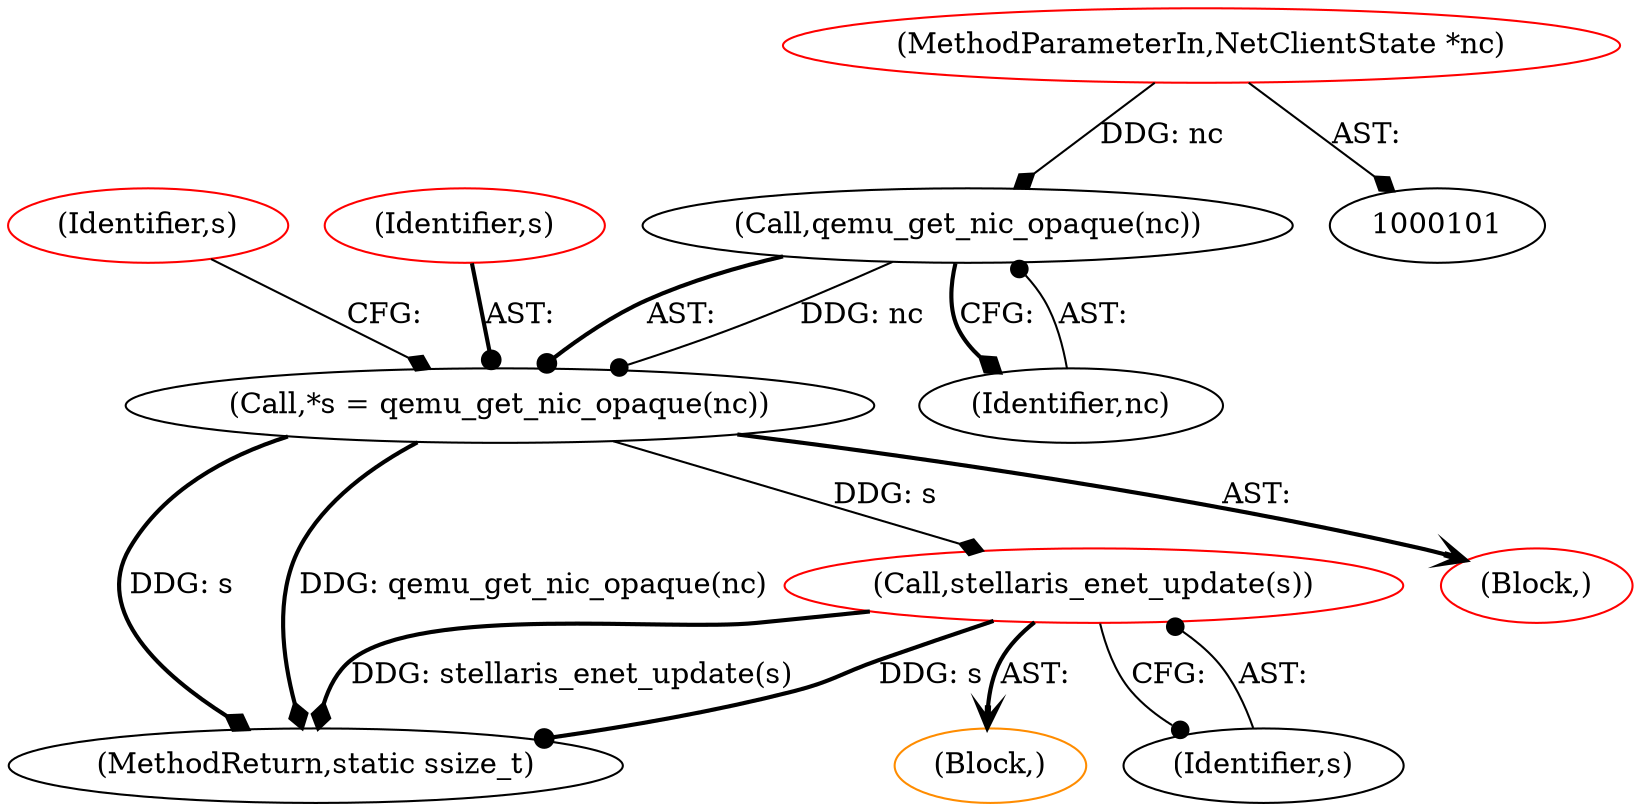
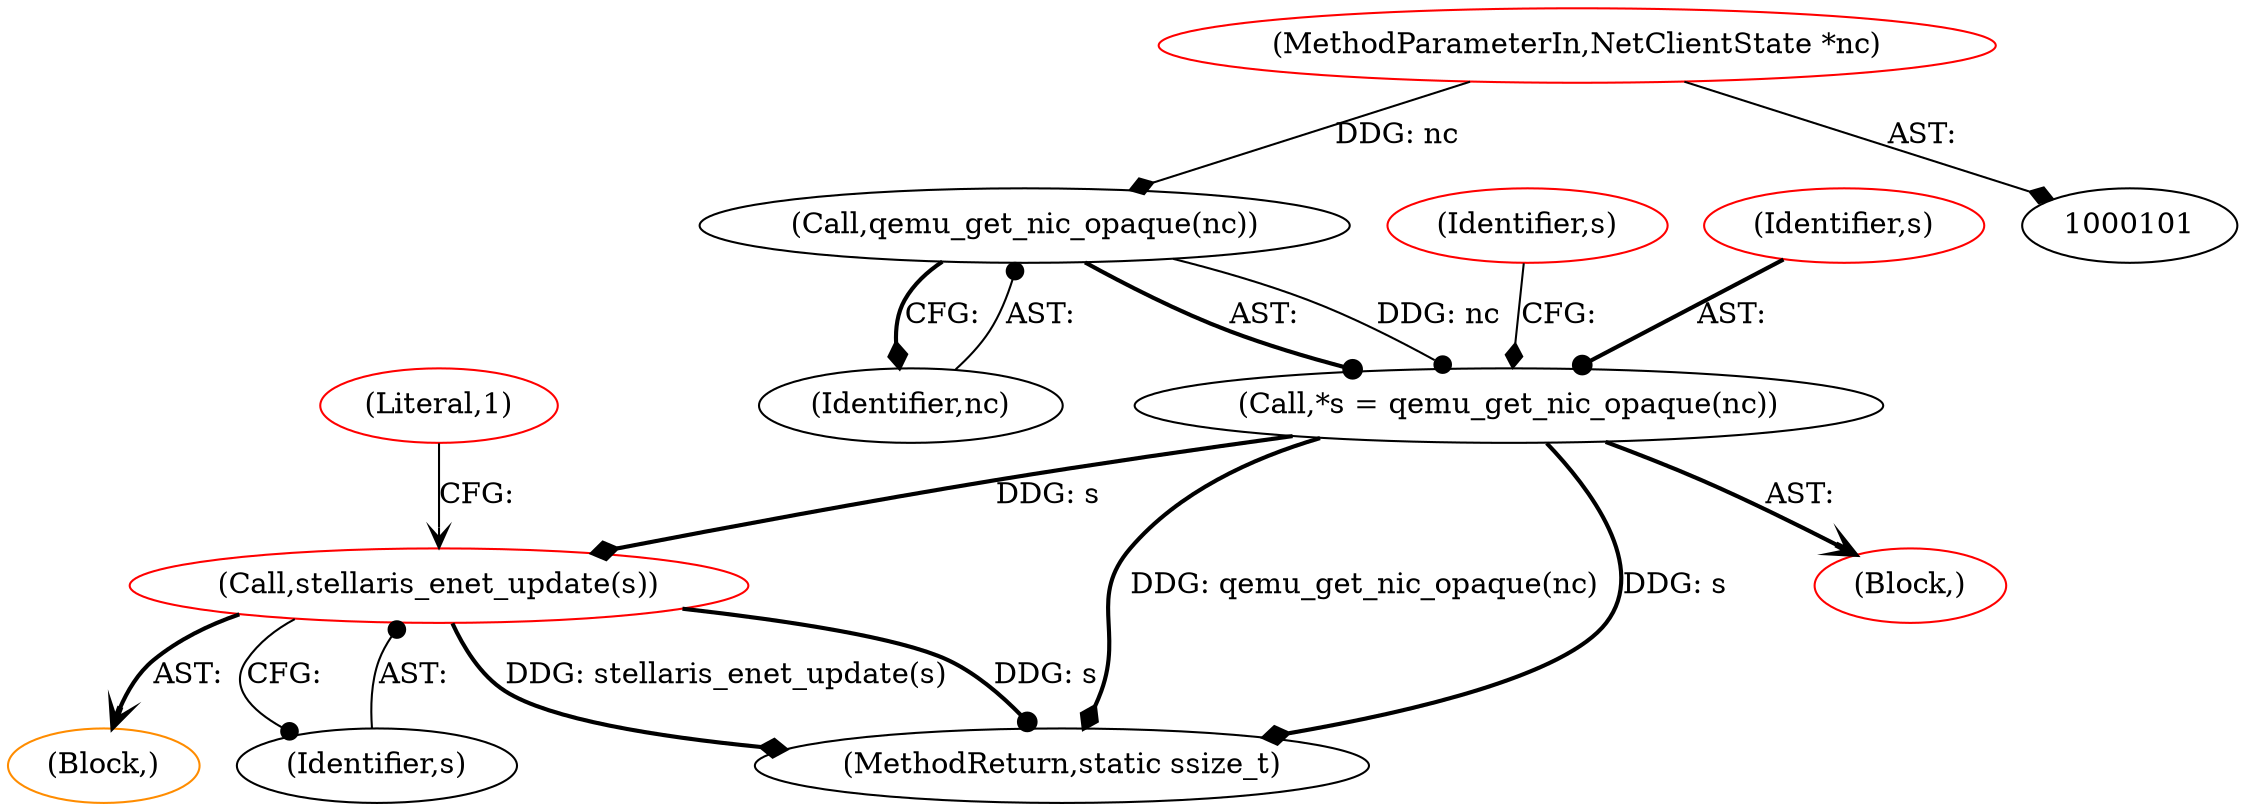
node "(Literal,1)": added
edge "(Call,*s = qemu_get_nic_opaque(nc))" -> "(Call,stellaris_enet_update(s))": style solid -> bold
